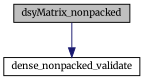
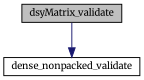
node "dsyMatrix_nonpacked": label "dsyMatrix_nonpacked" -> "dsyMatrix_validate"
